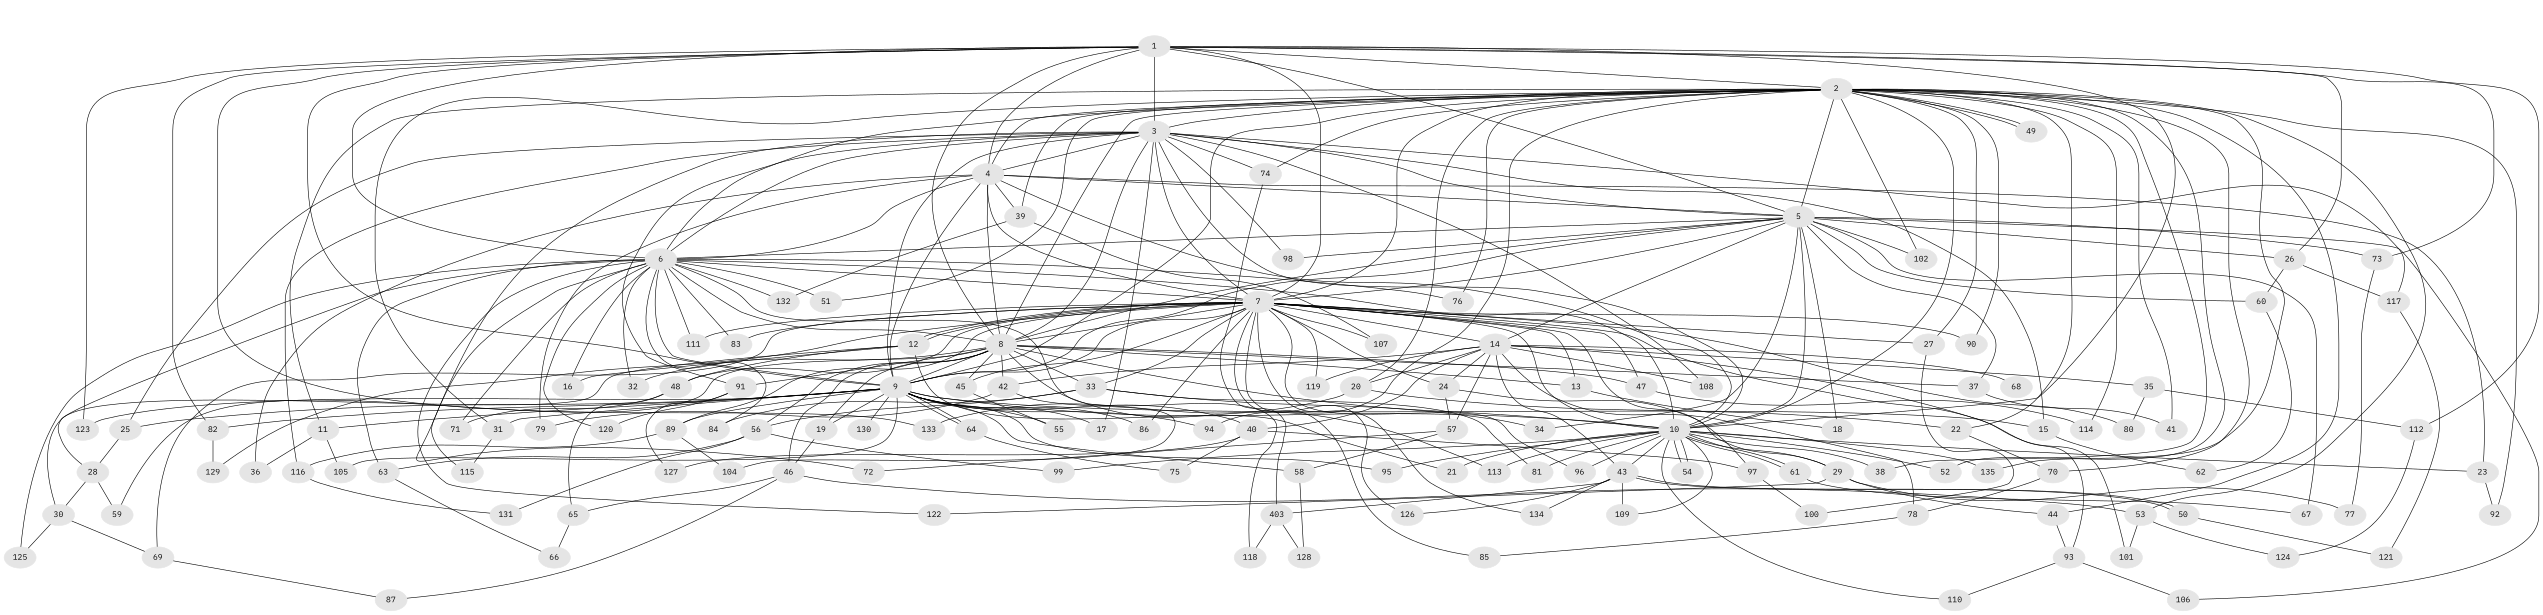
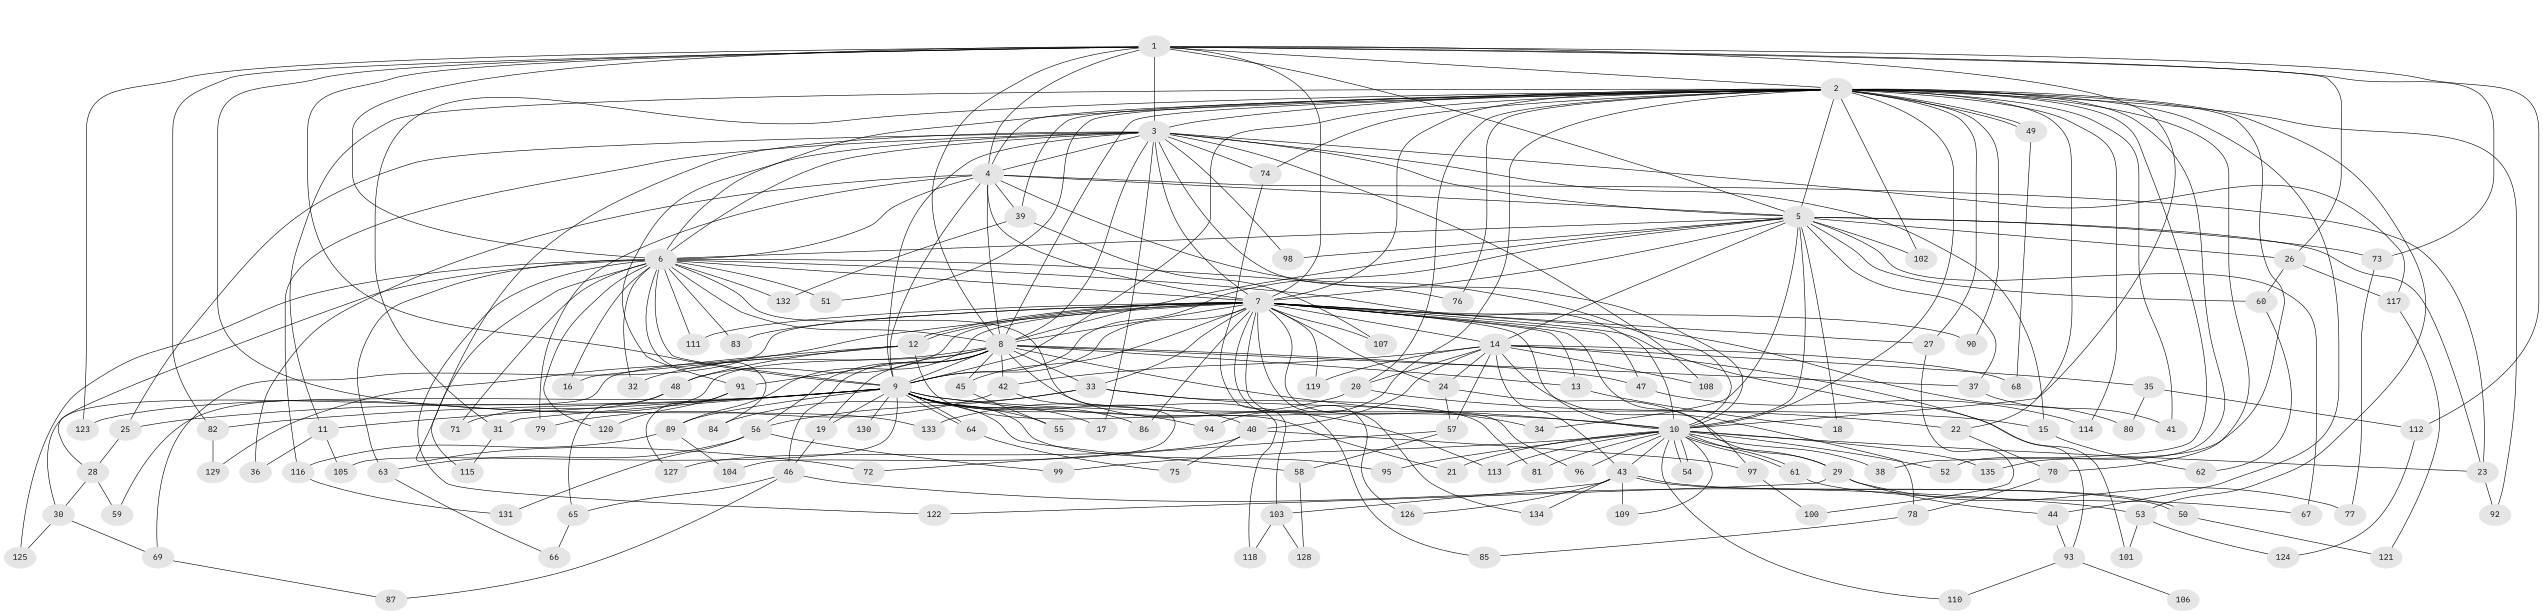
edge "49" -- "68": added
edge "5" -- "106": now "5" -- "23"
node "403": label "403" -> "103"
